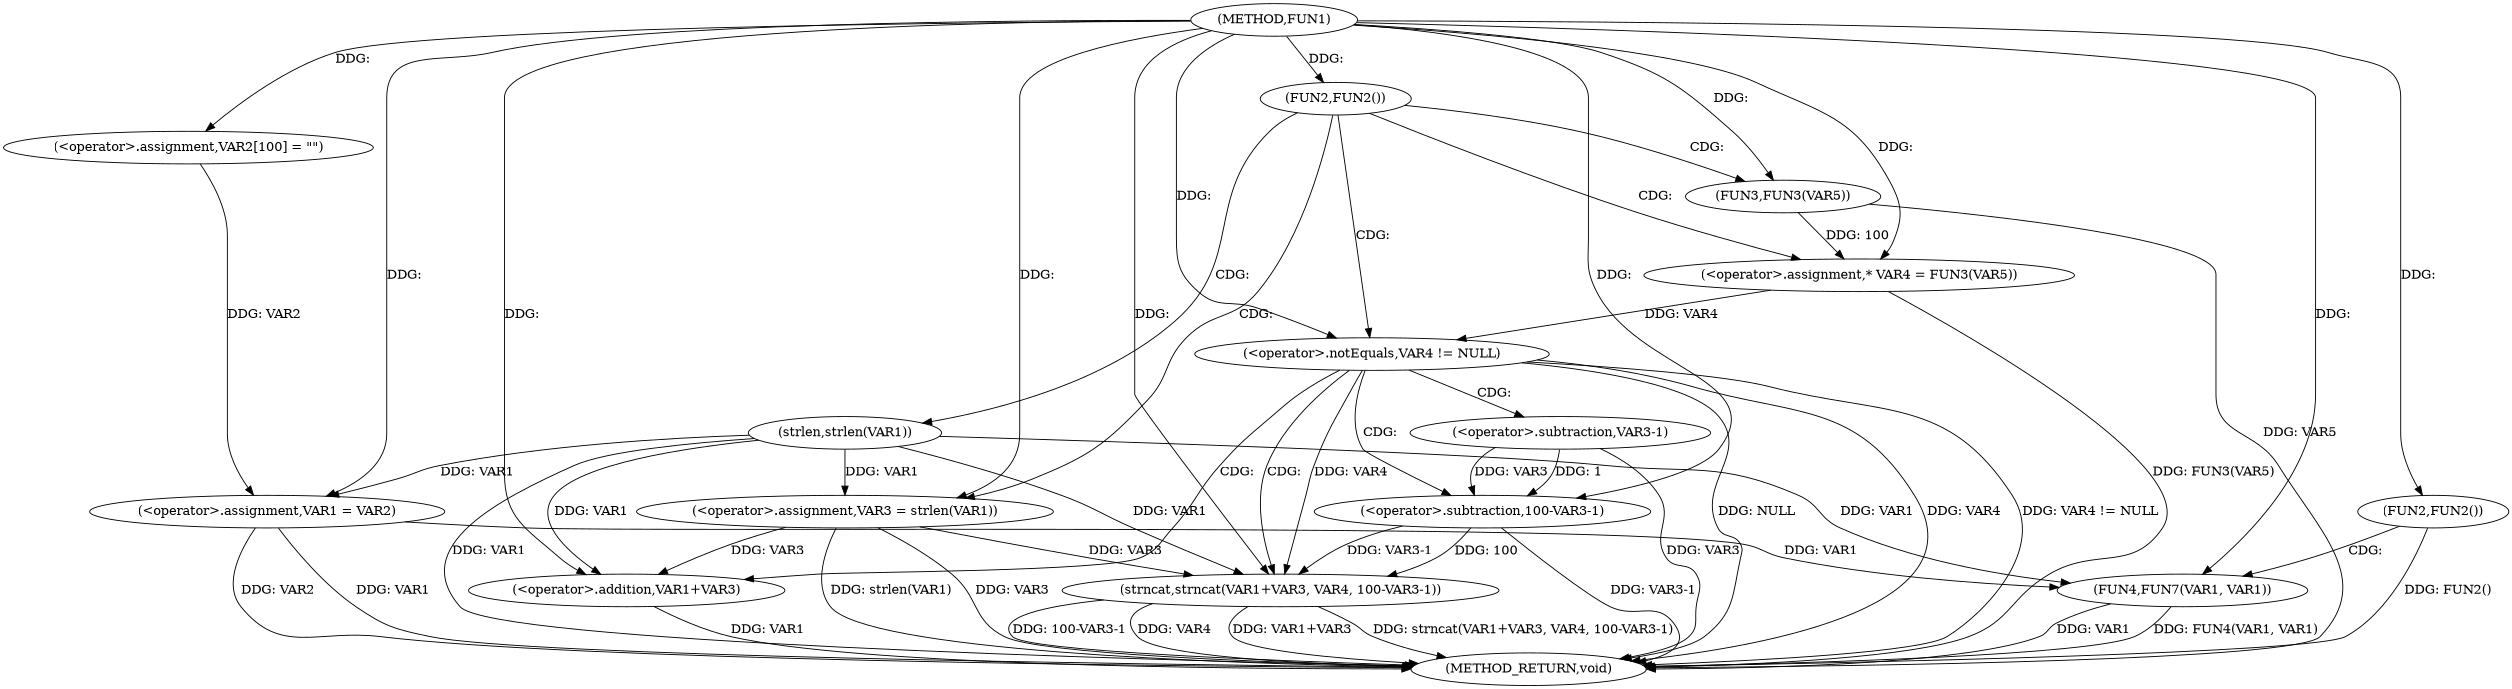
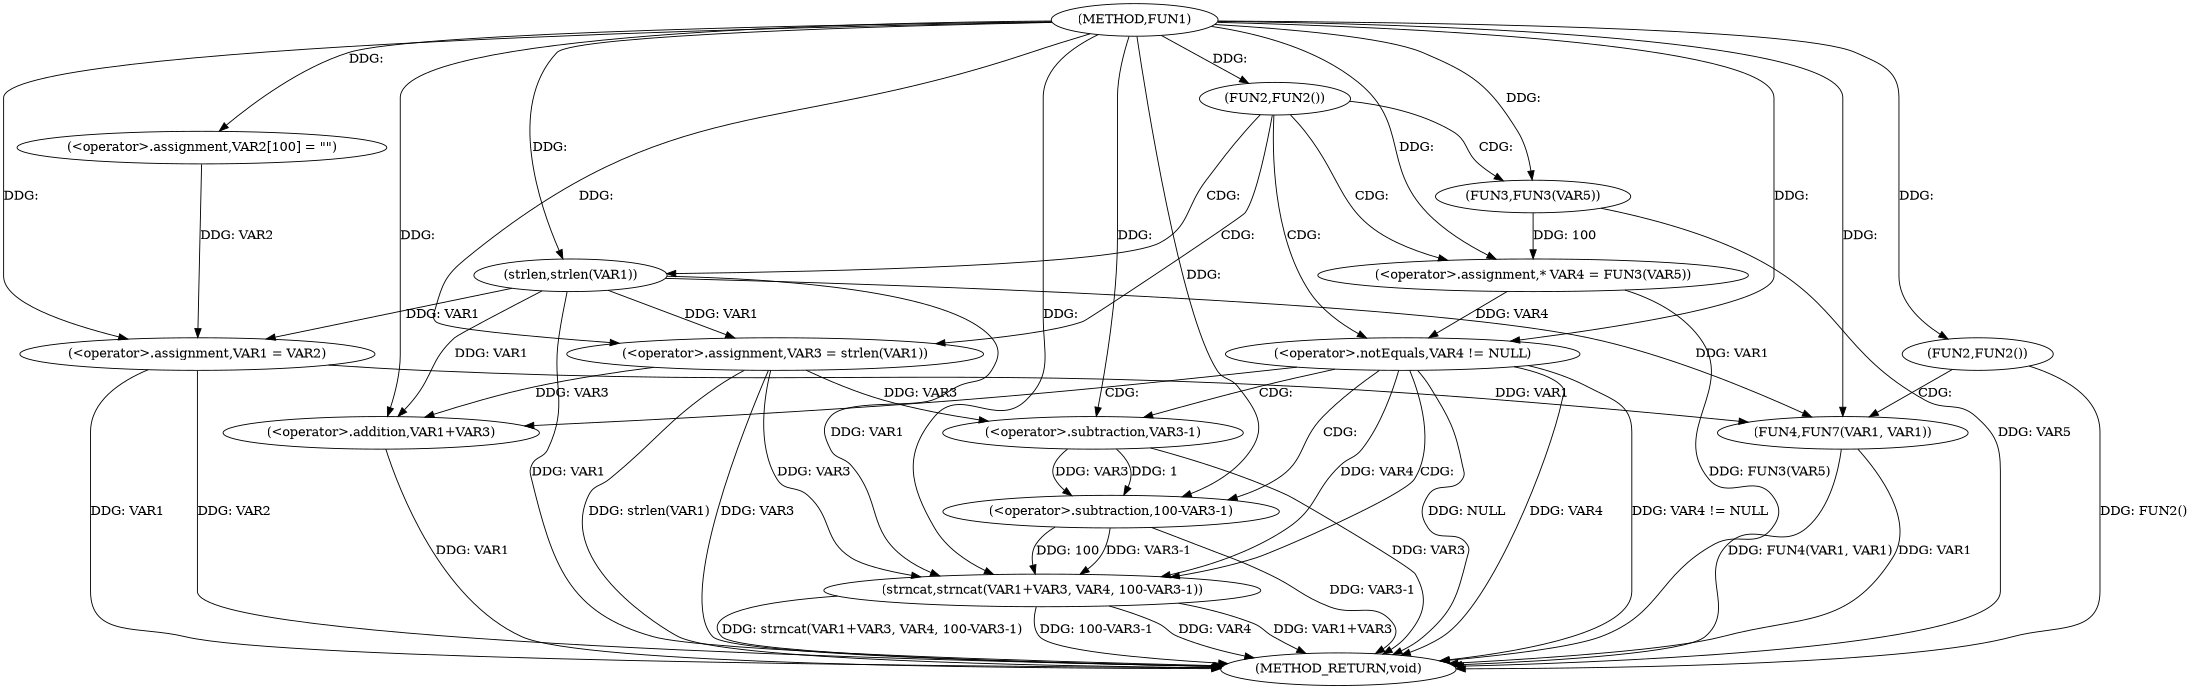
edge "(METHOD,FUN1)" -> "(strlen,strlen(VAR1))": added, label "DDG:"
edge "(METHOD,FUN1)" -> "(<operator>.subtraction,VAR3-1)": added, label "DDG:"
edge "(<operator>.assignment,VAR3 = strlen(VAR1))" -> "(<operator>.subtraction,VAR3-1)": added, label "DDG: VAR3"
